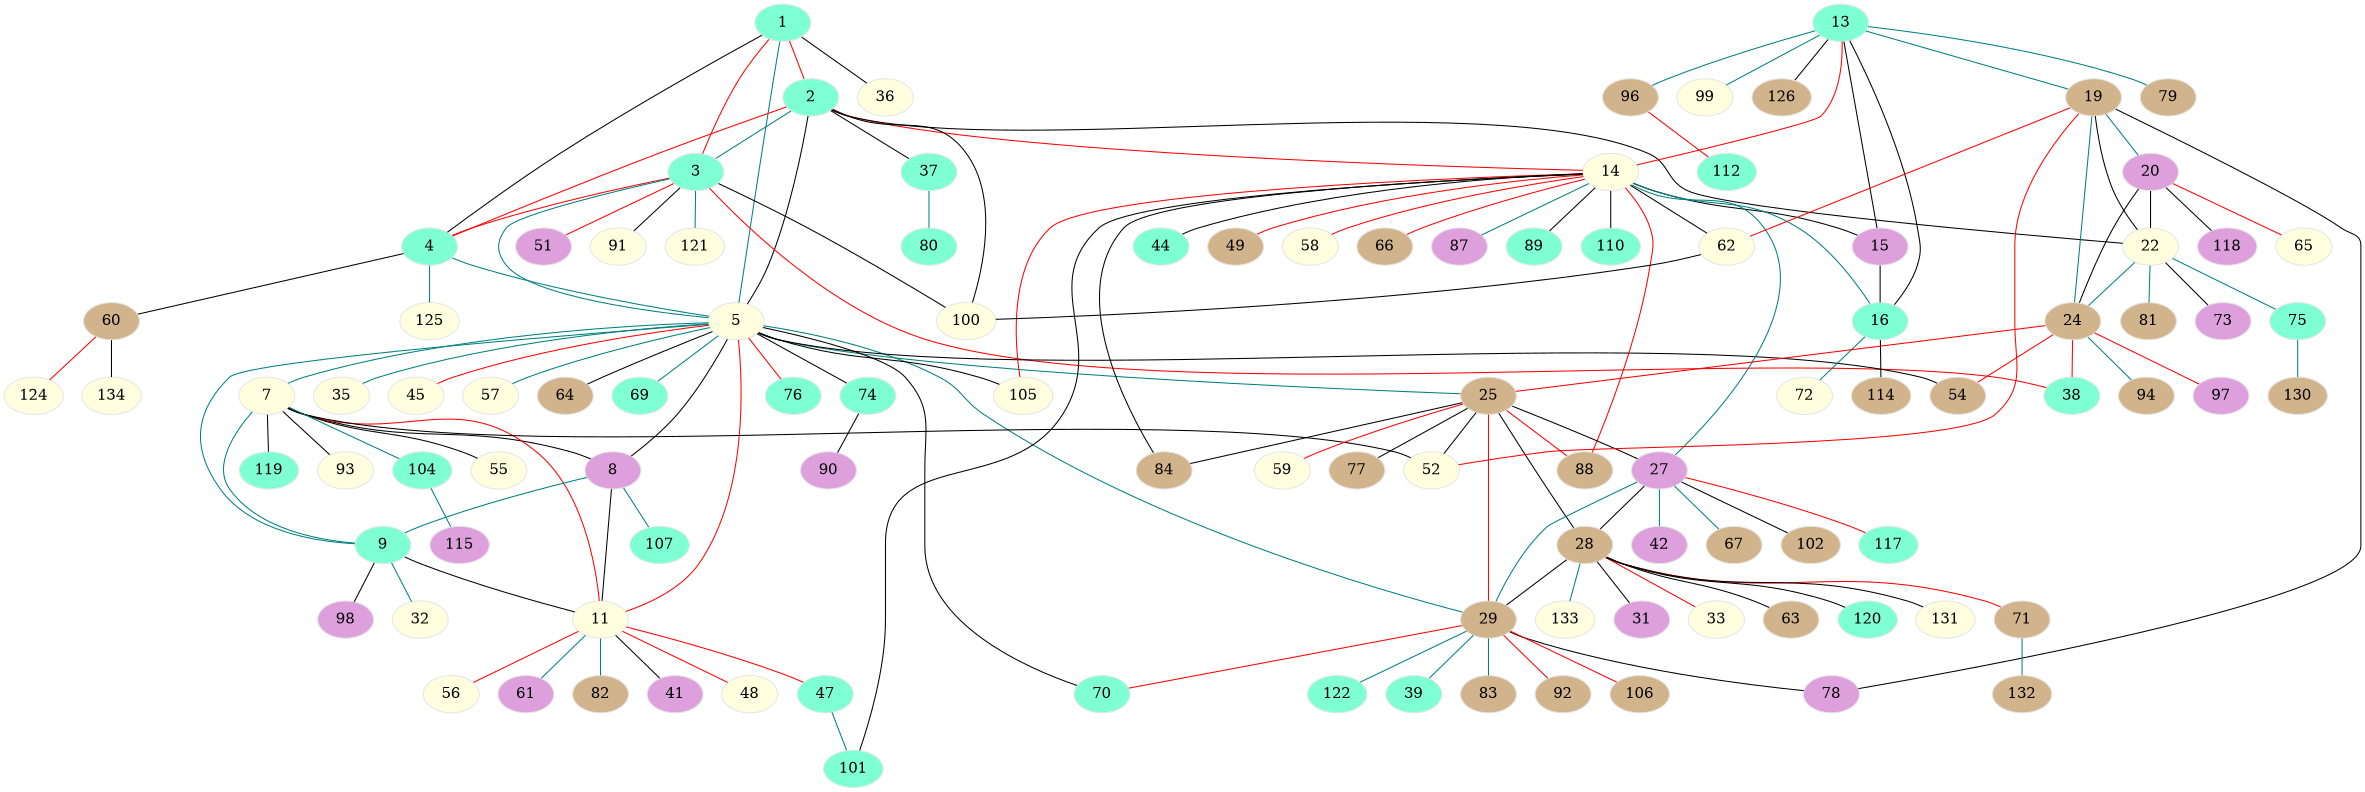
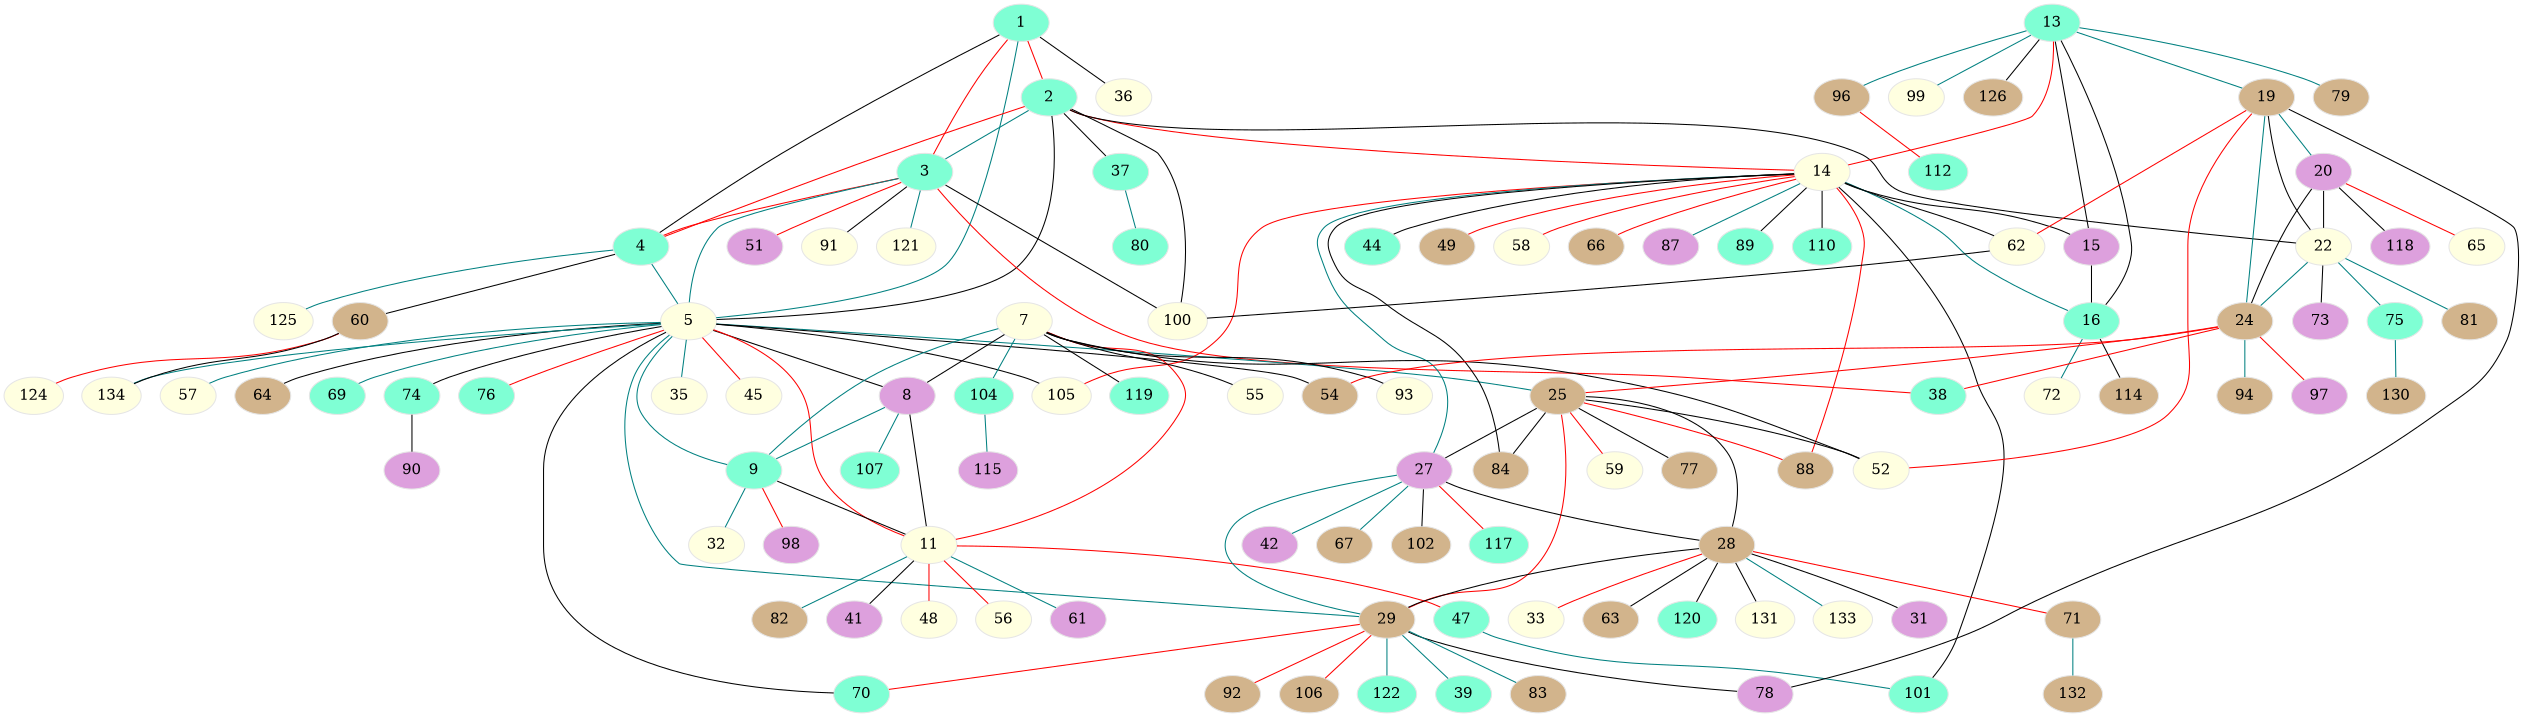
edge "5" -- "7": now "5" -- "134"
edge "9" -- "98": color black -> red
